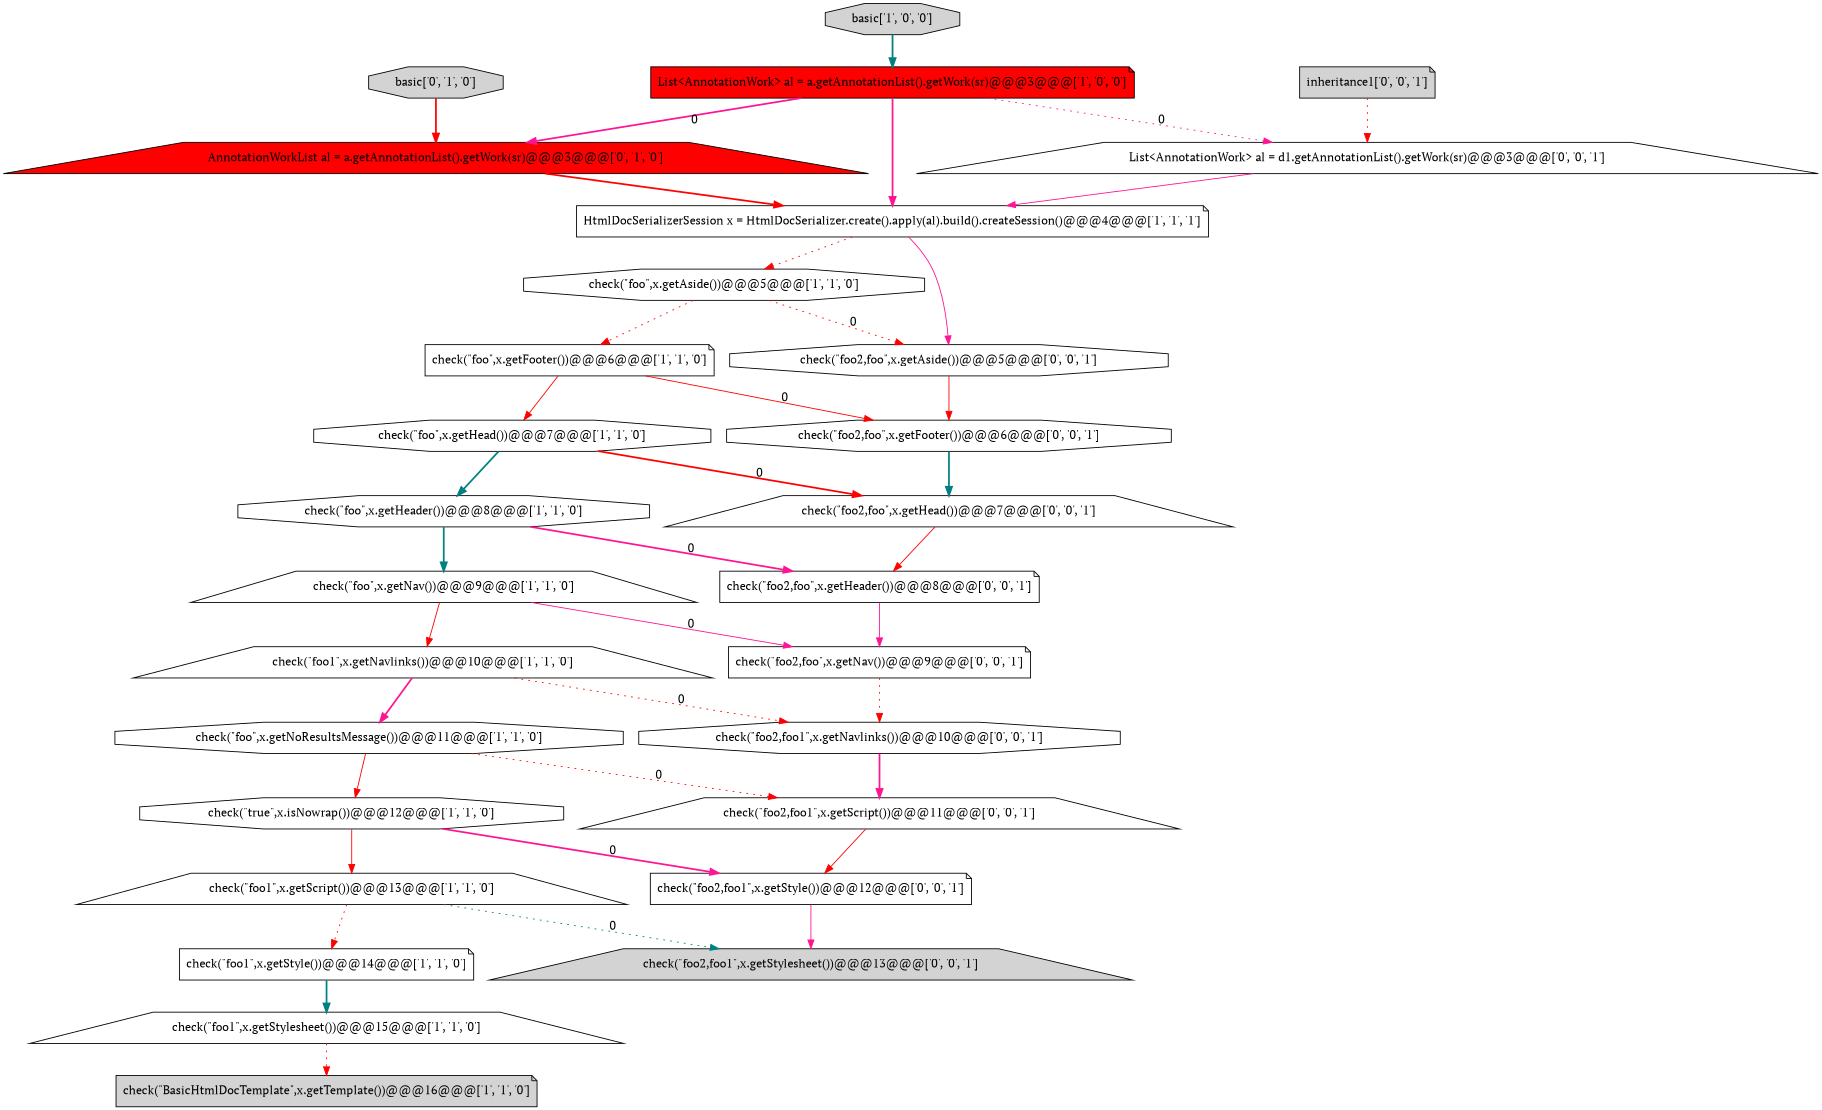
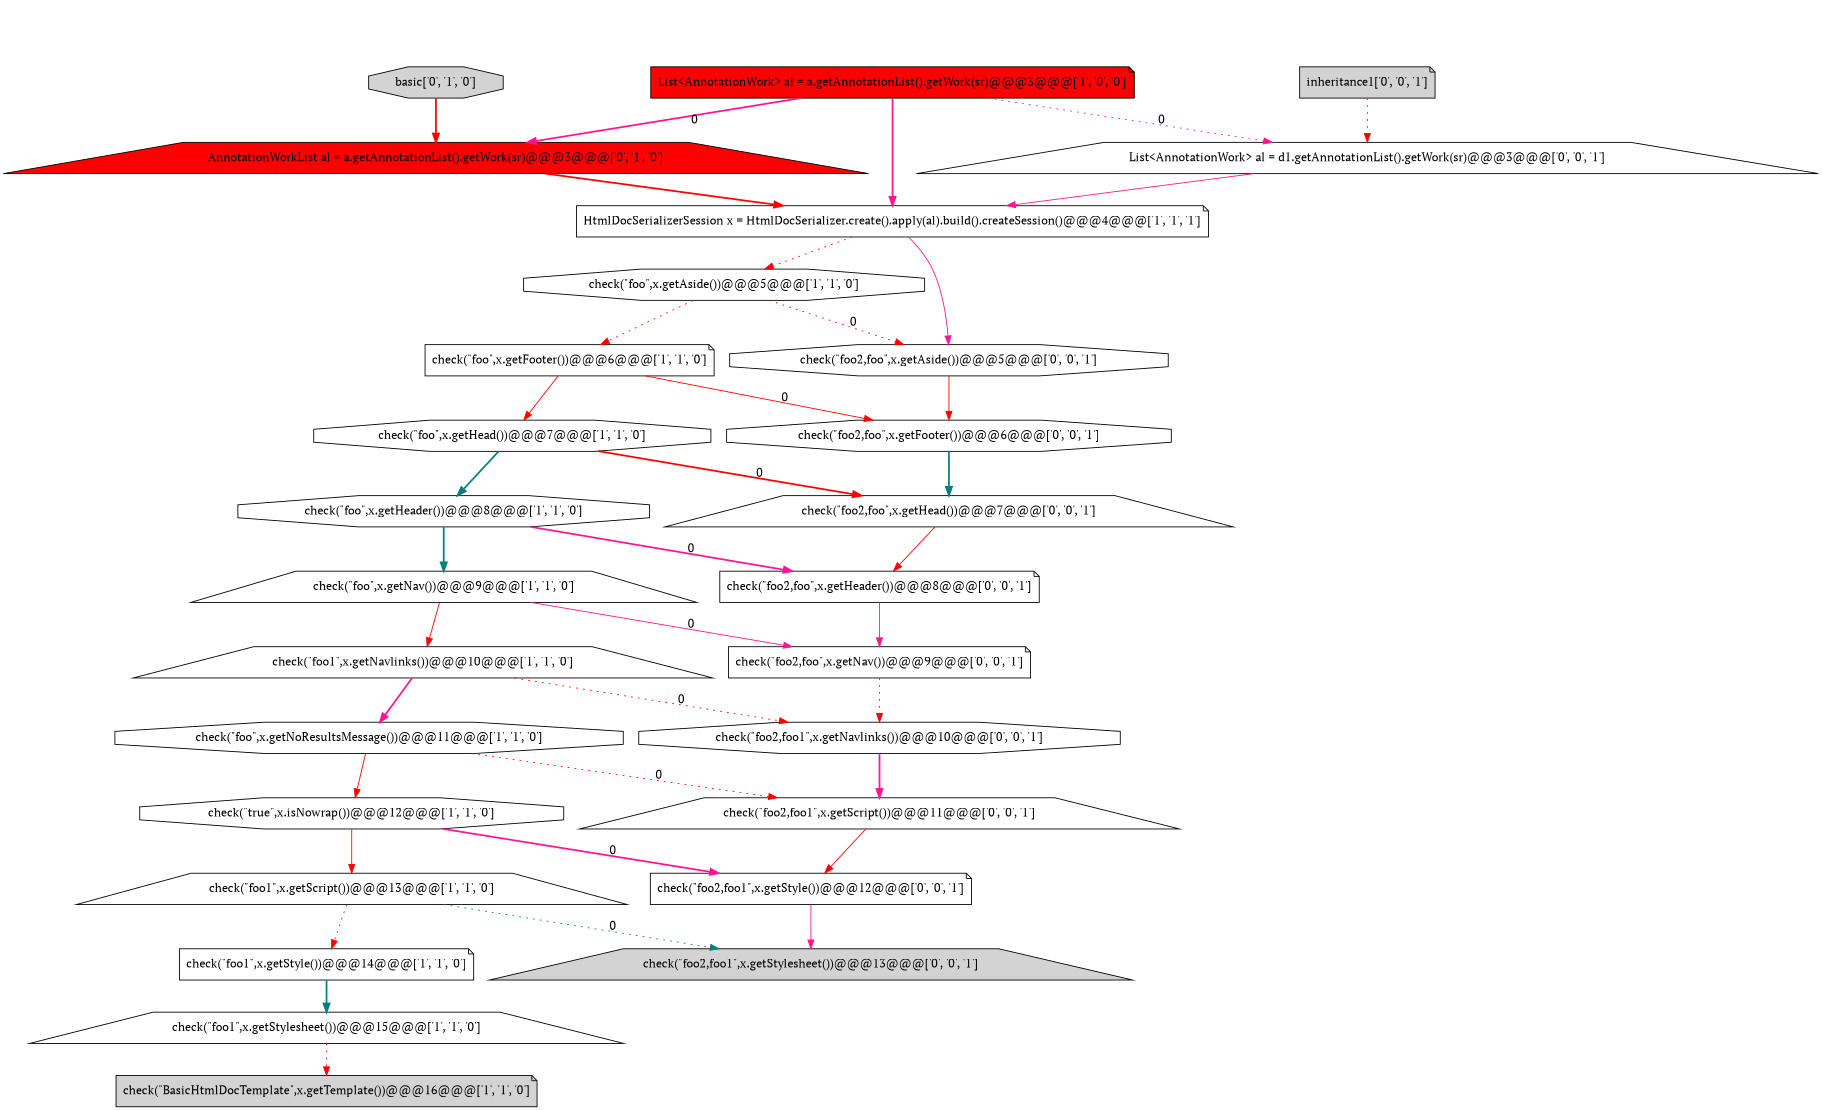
node "basic['1', '0', '0']": removed
